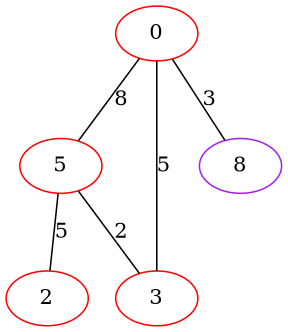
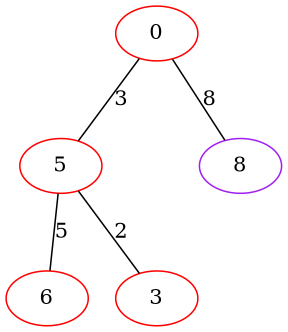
edge "0" -- "5": label "8" -> "3"
edge "0" -- "8": label "3" -> "8"
edge "0" -- "3": removed, label "5"
node "2": label "2" -> "6"
